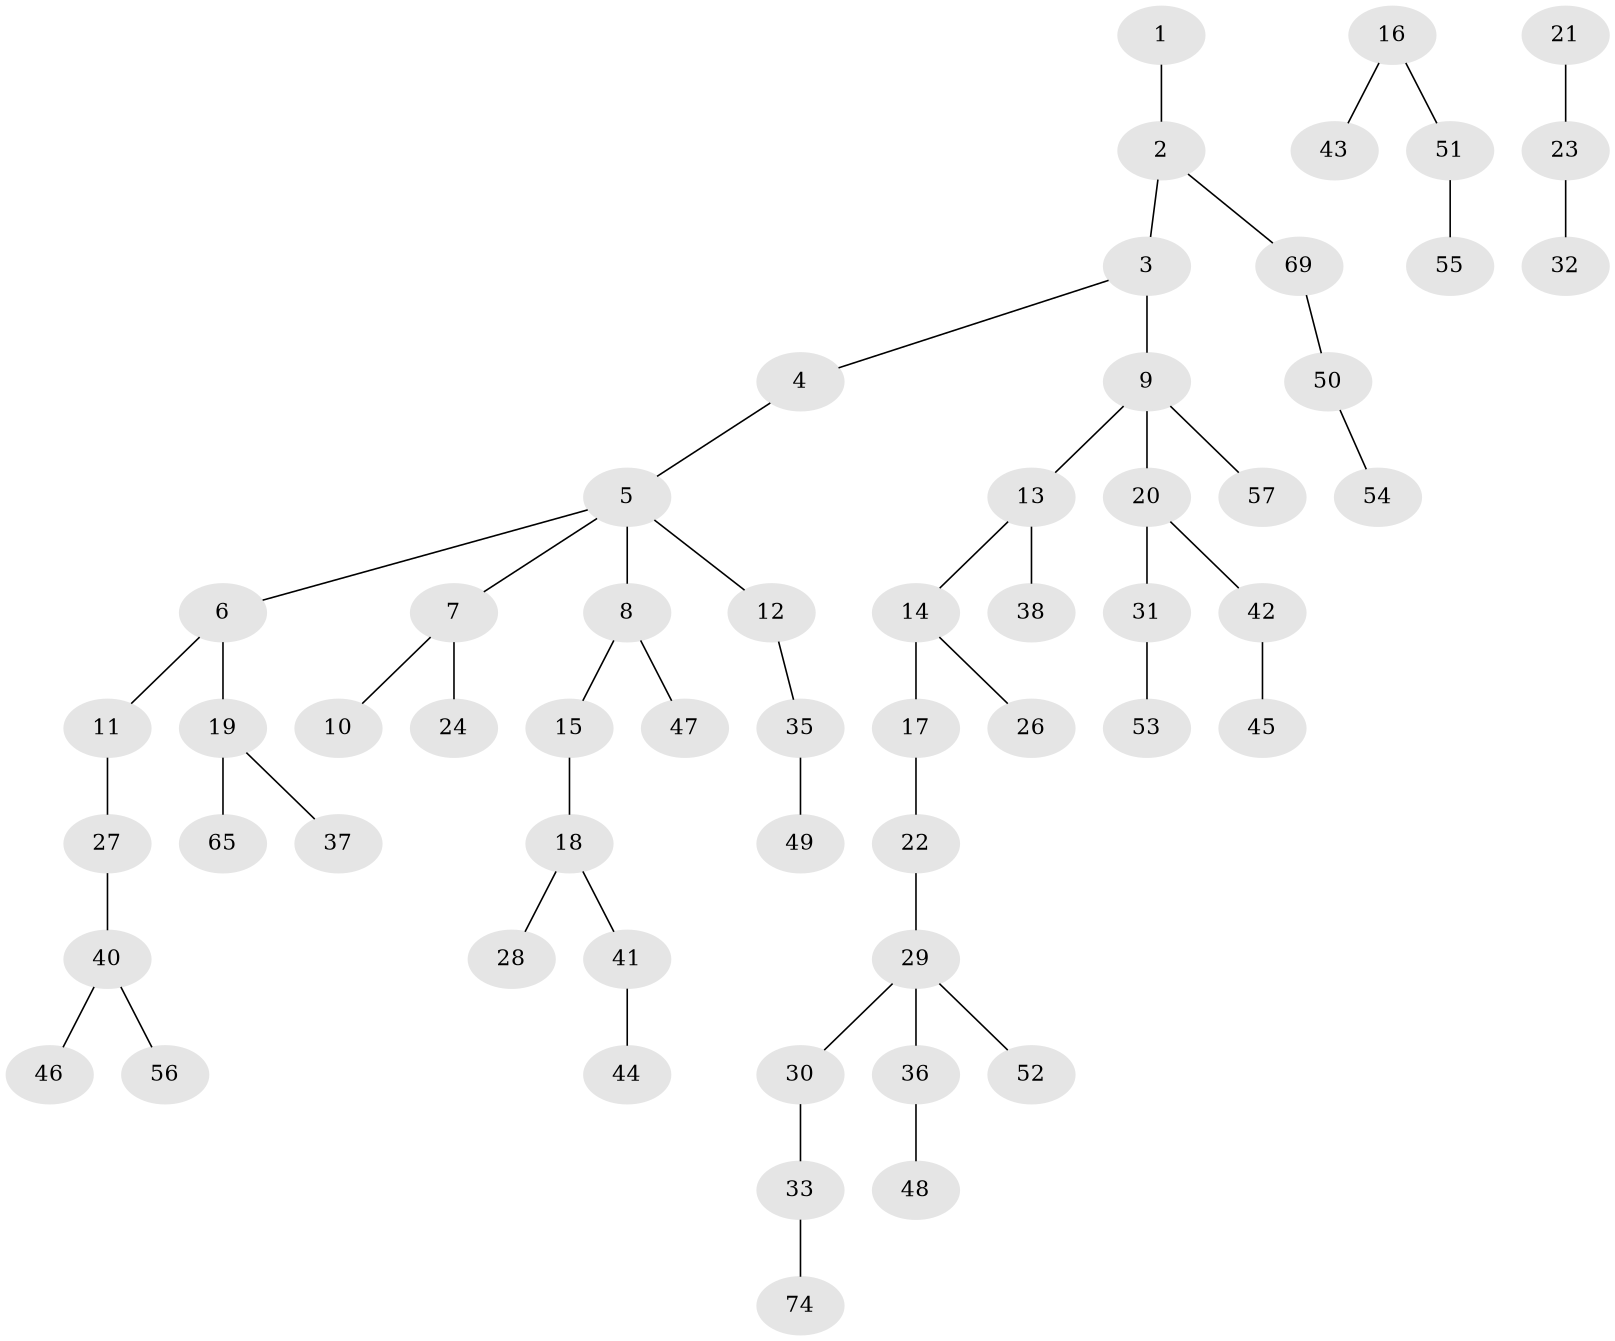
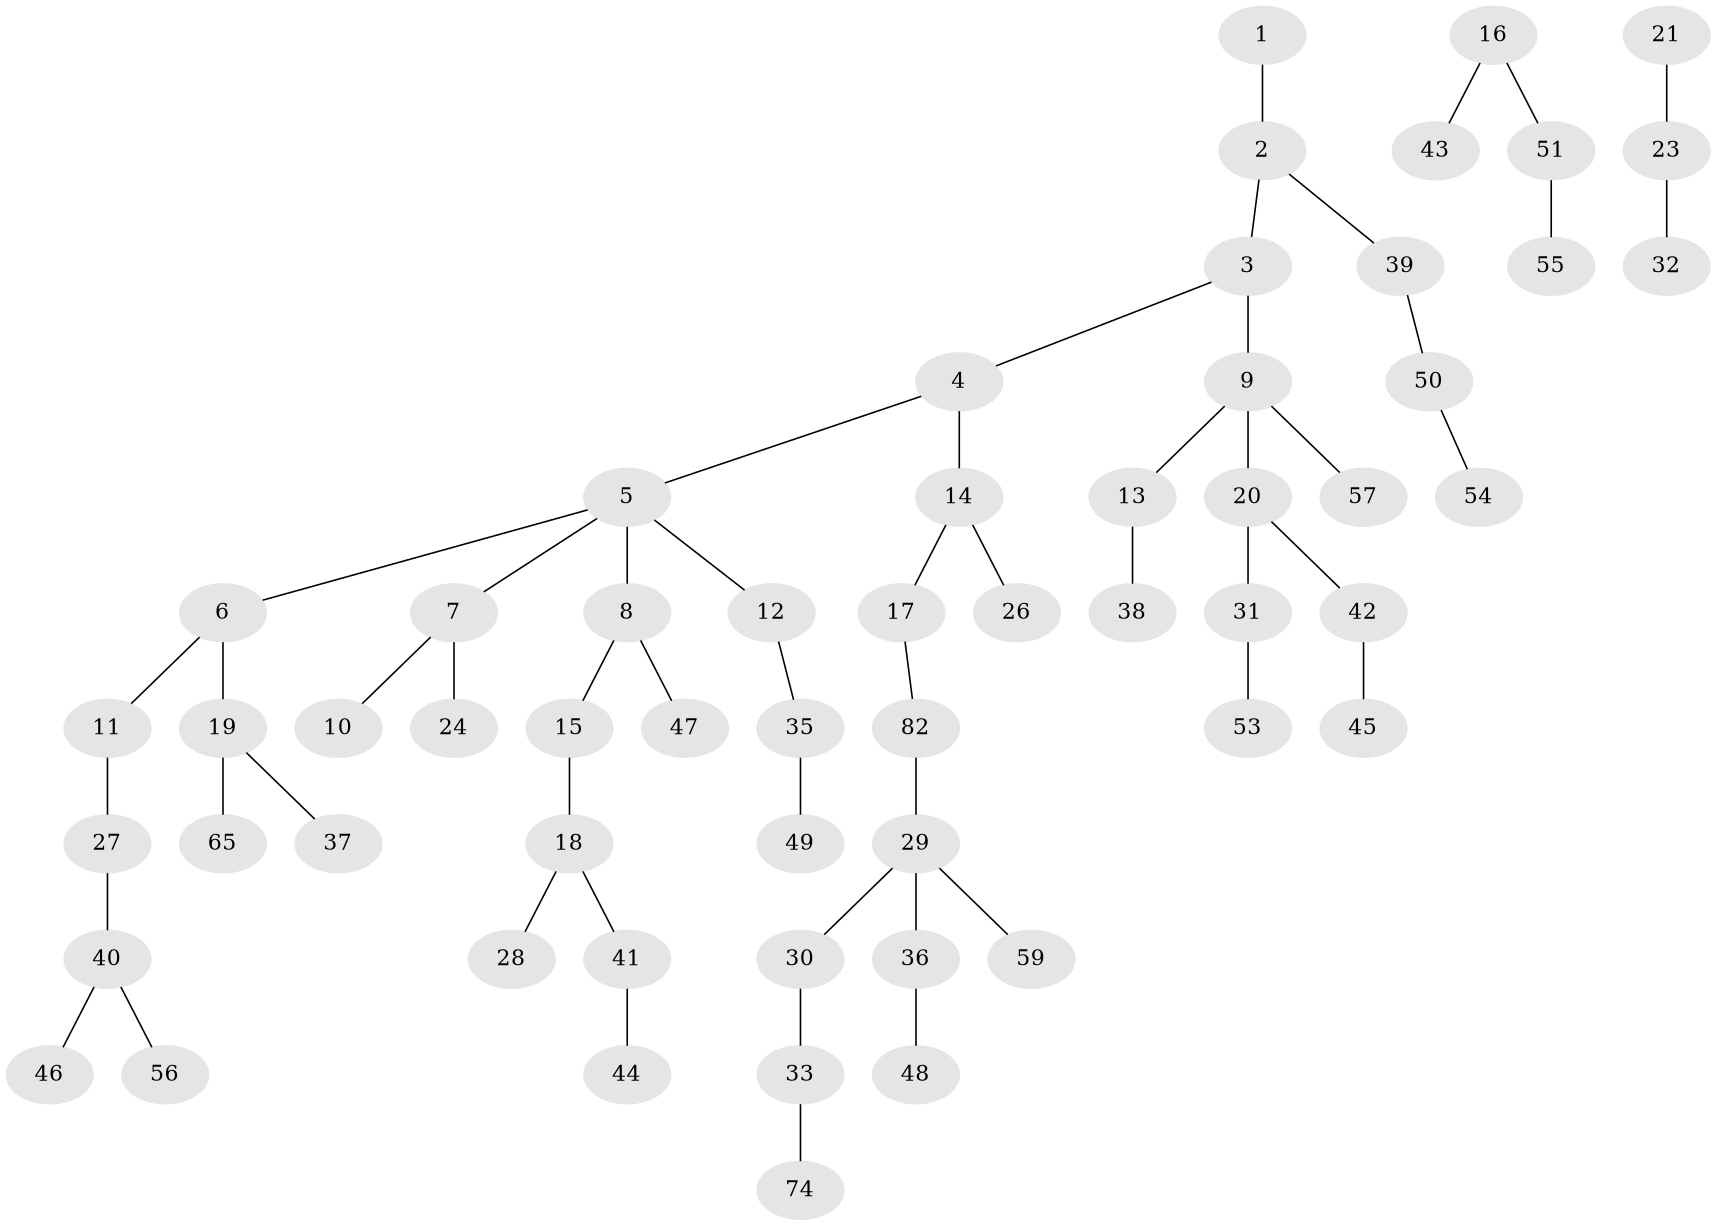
node "69": label "69" -> "39"
edge "13" -- "14": now "4" -- "14"
node "22": label "22" -> "82"
node "52": label "52" -> "59"
